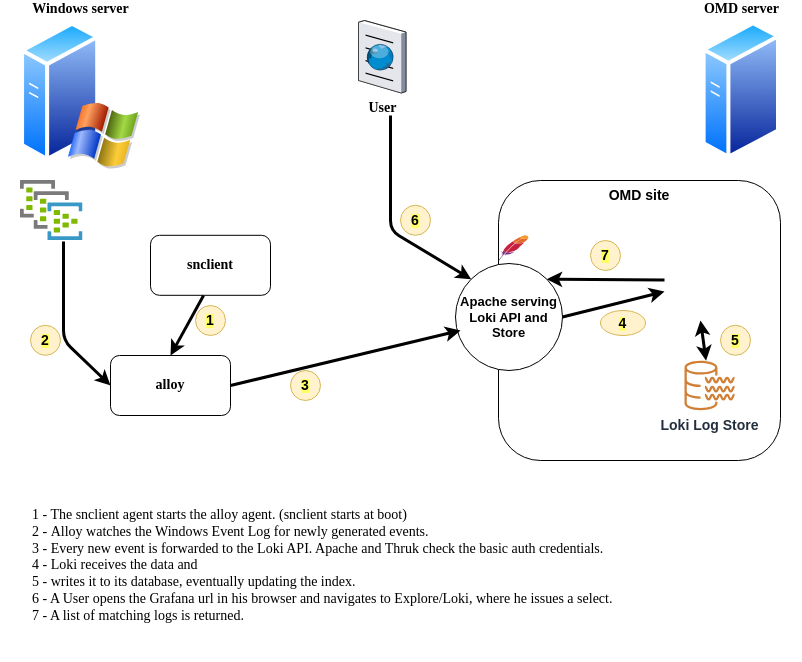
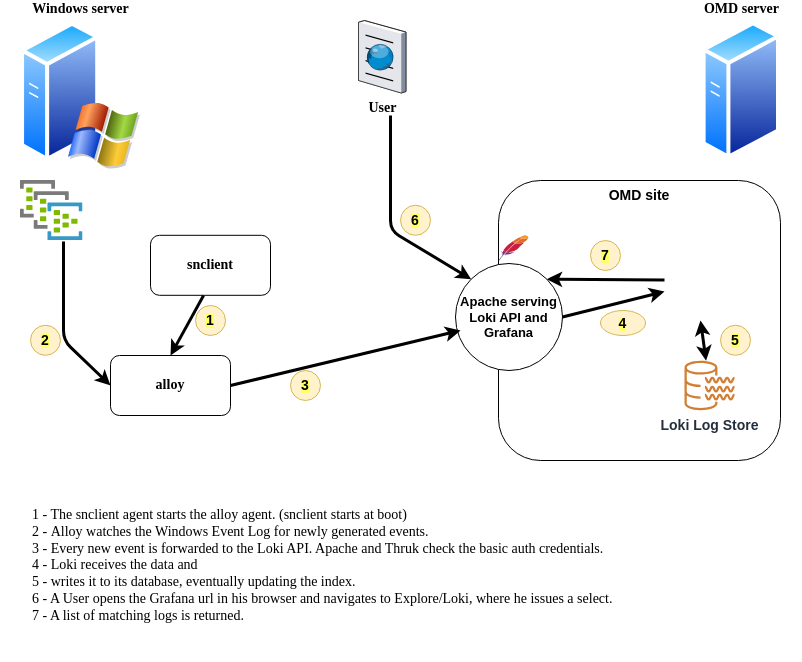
node "Apache serving Loki API and Store": label "Apache serving Loki API and Store" -> "Apache serving Loki API and Grafana"
